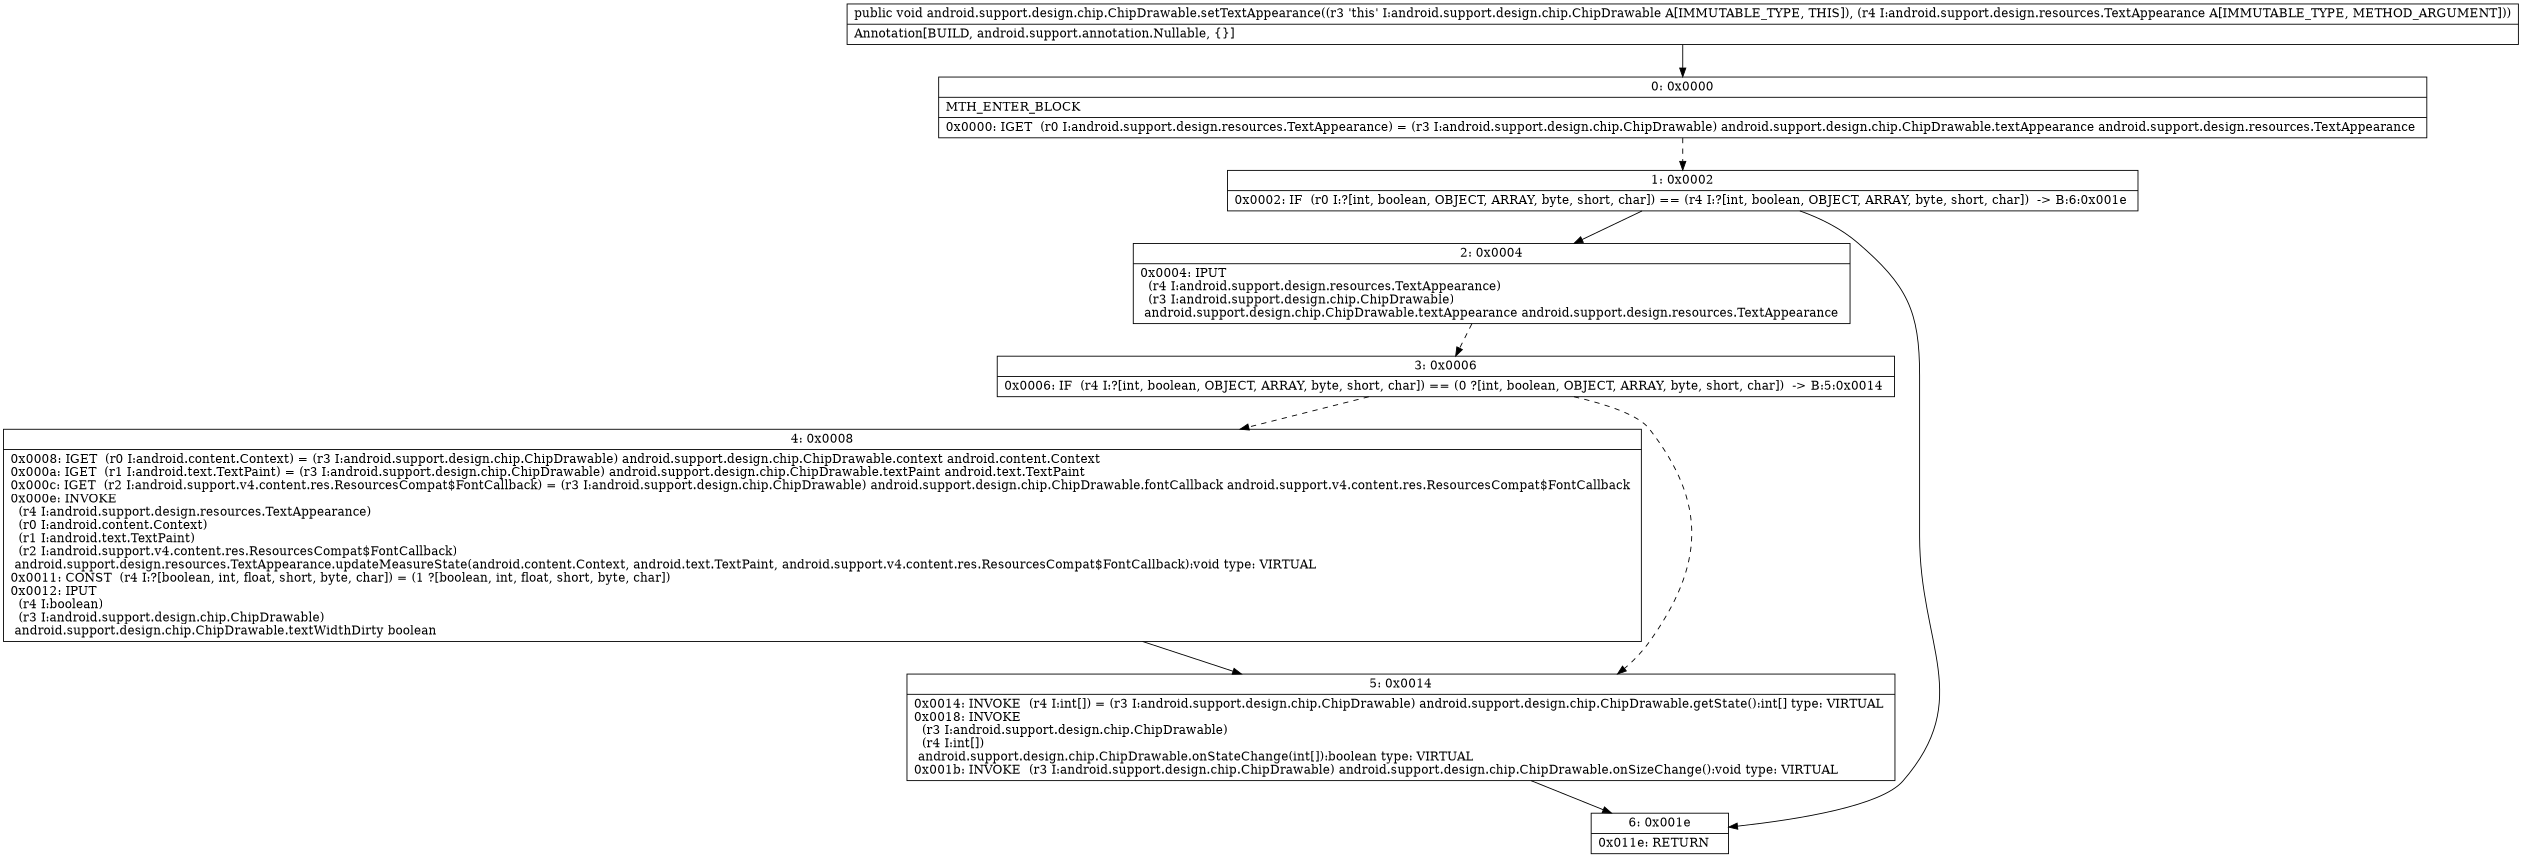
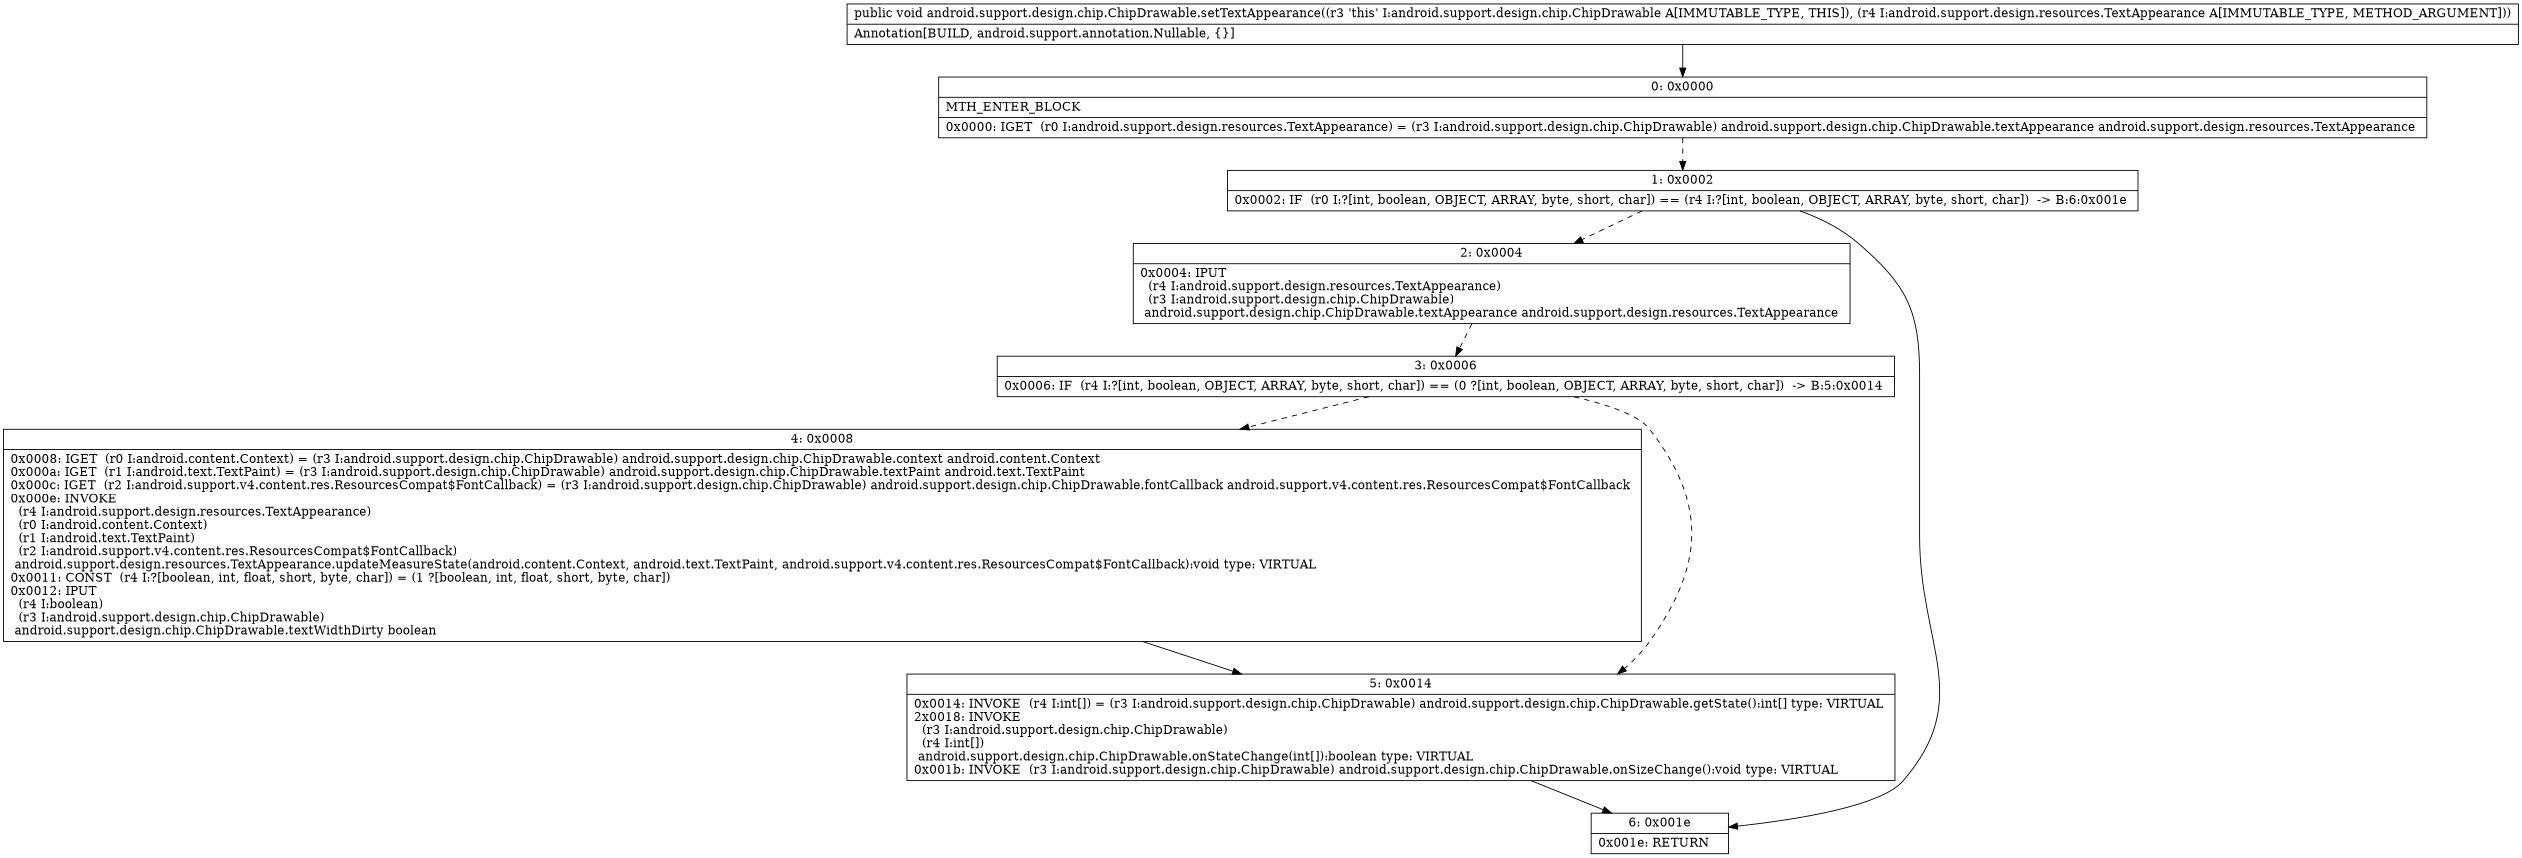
edge "1: 0x0002" -> "2: 0x0004": style solid -> dashed
node "5: 0x0014": text "0x0018: INVOKE" -> "2x0018: INVOKE"
node "6: 0x001e": text "0x011e: RETURN" -> "0x001e: RETURN"
